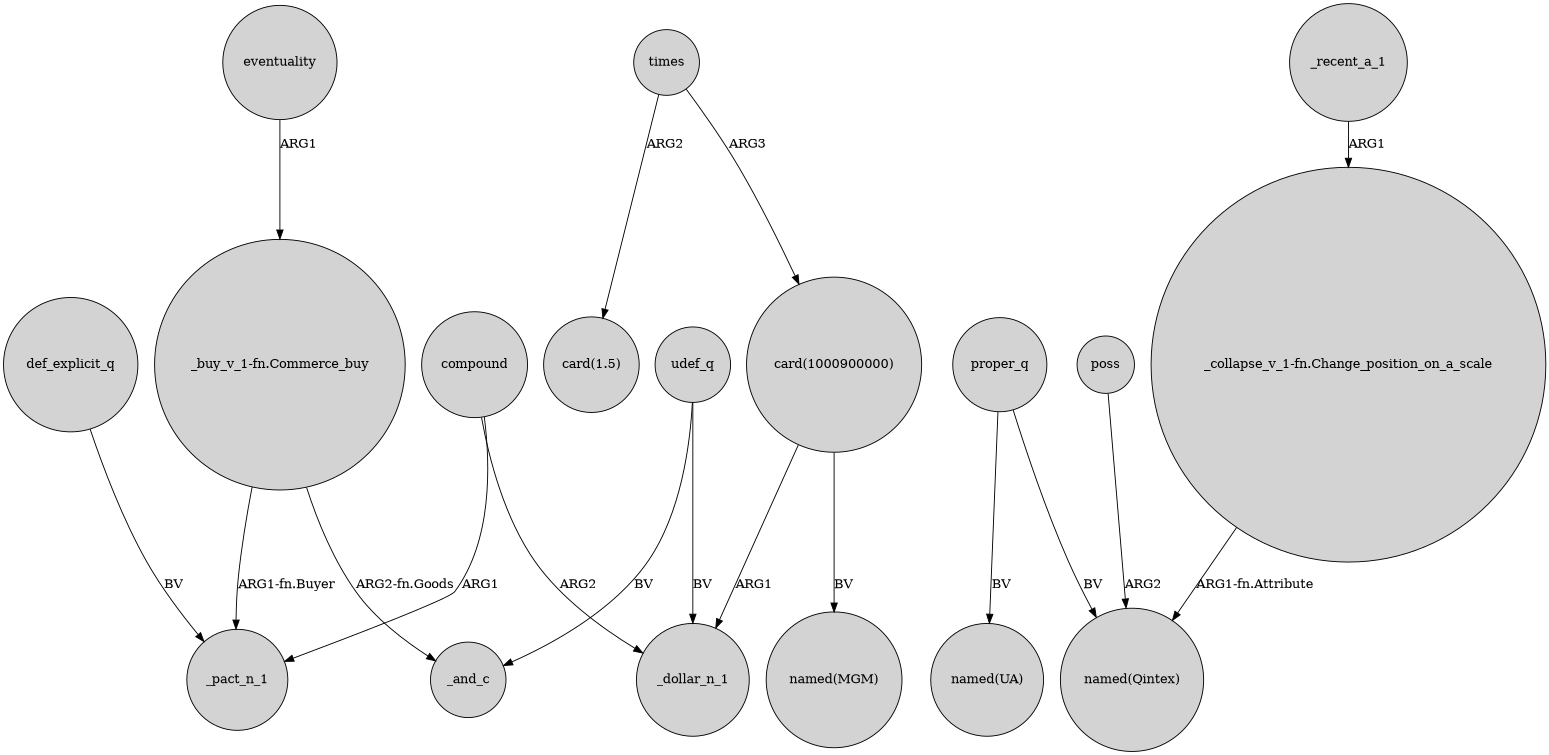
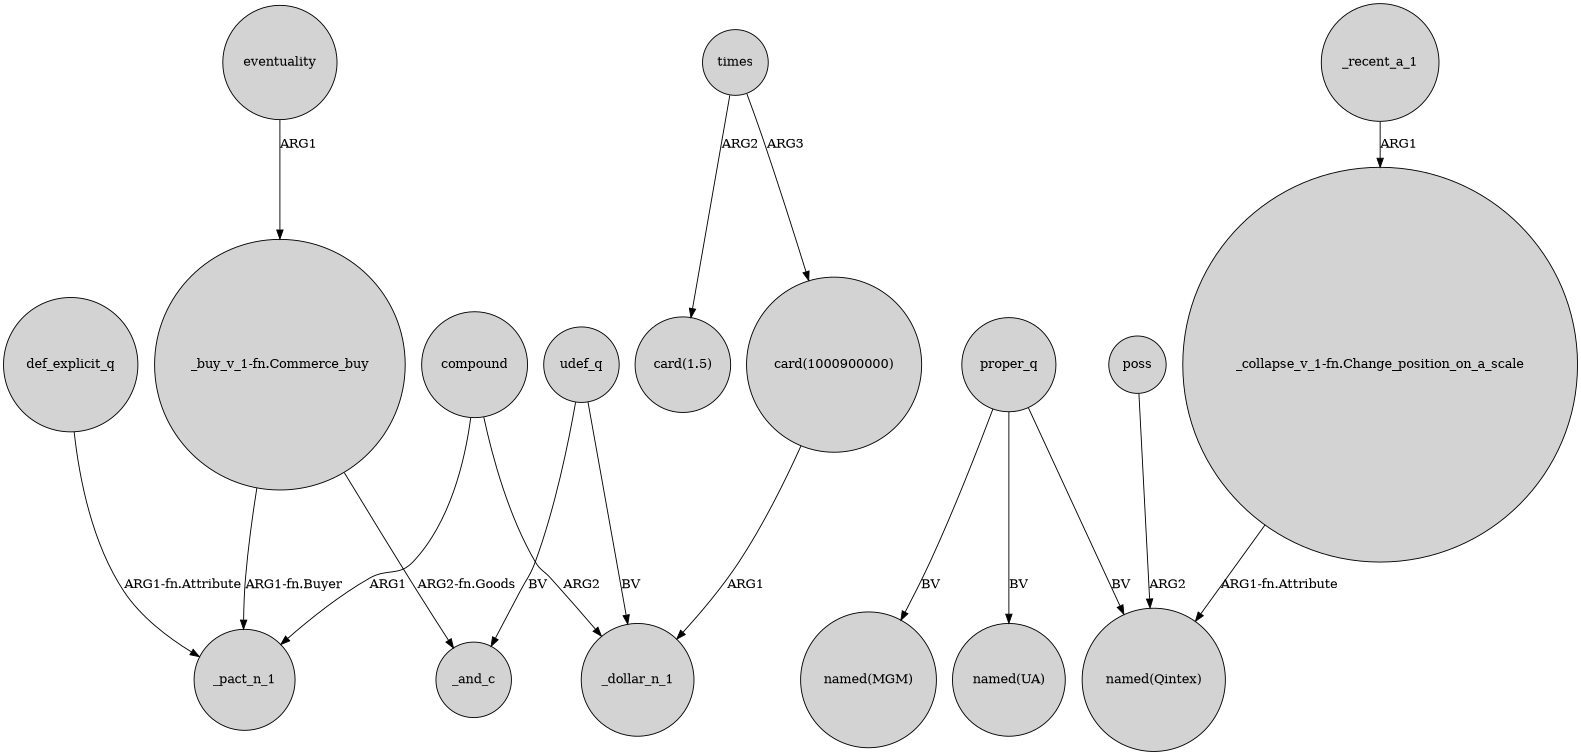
edge "card(1000900000)" -> "named(MGM)": now "proper_q" -> "named(MGM)"
edge "def_explicit_q" -> "_pact_n_1": label "BV" -> "ARG1-fn.Attribute"
